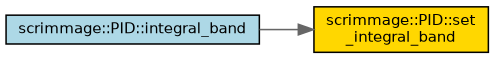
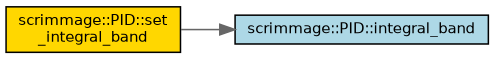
edge "scrimmage::PID::integral_band" -> "scrimmage::PID::set _integral_band": reversed
